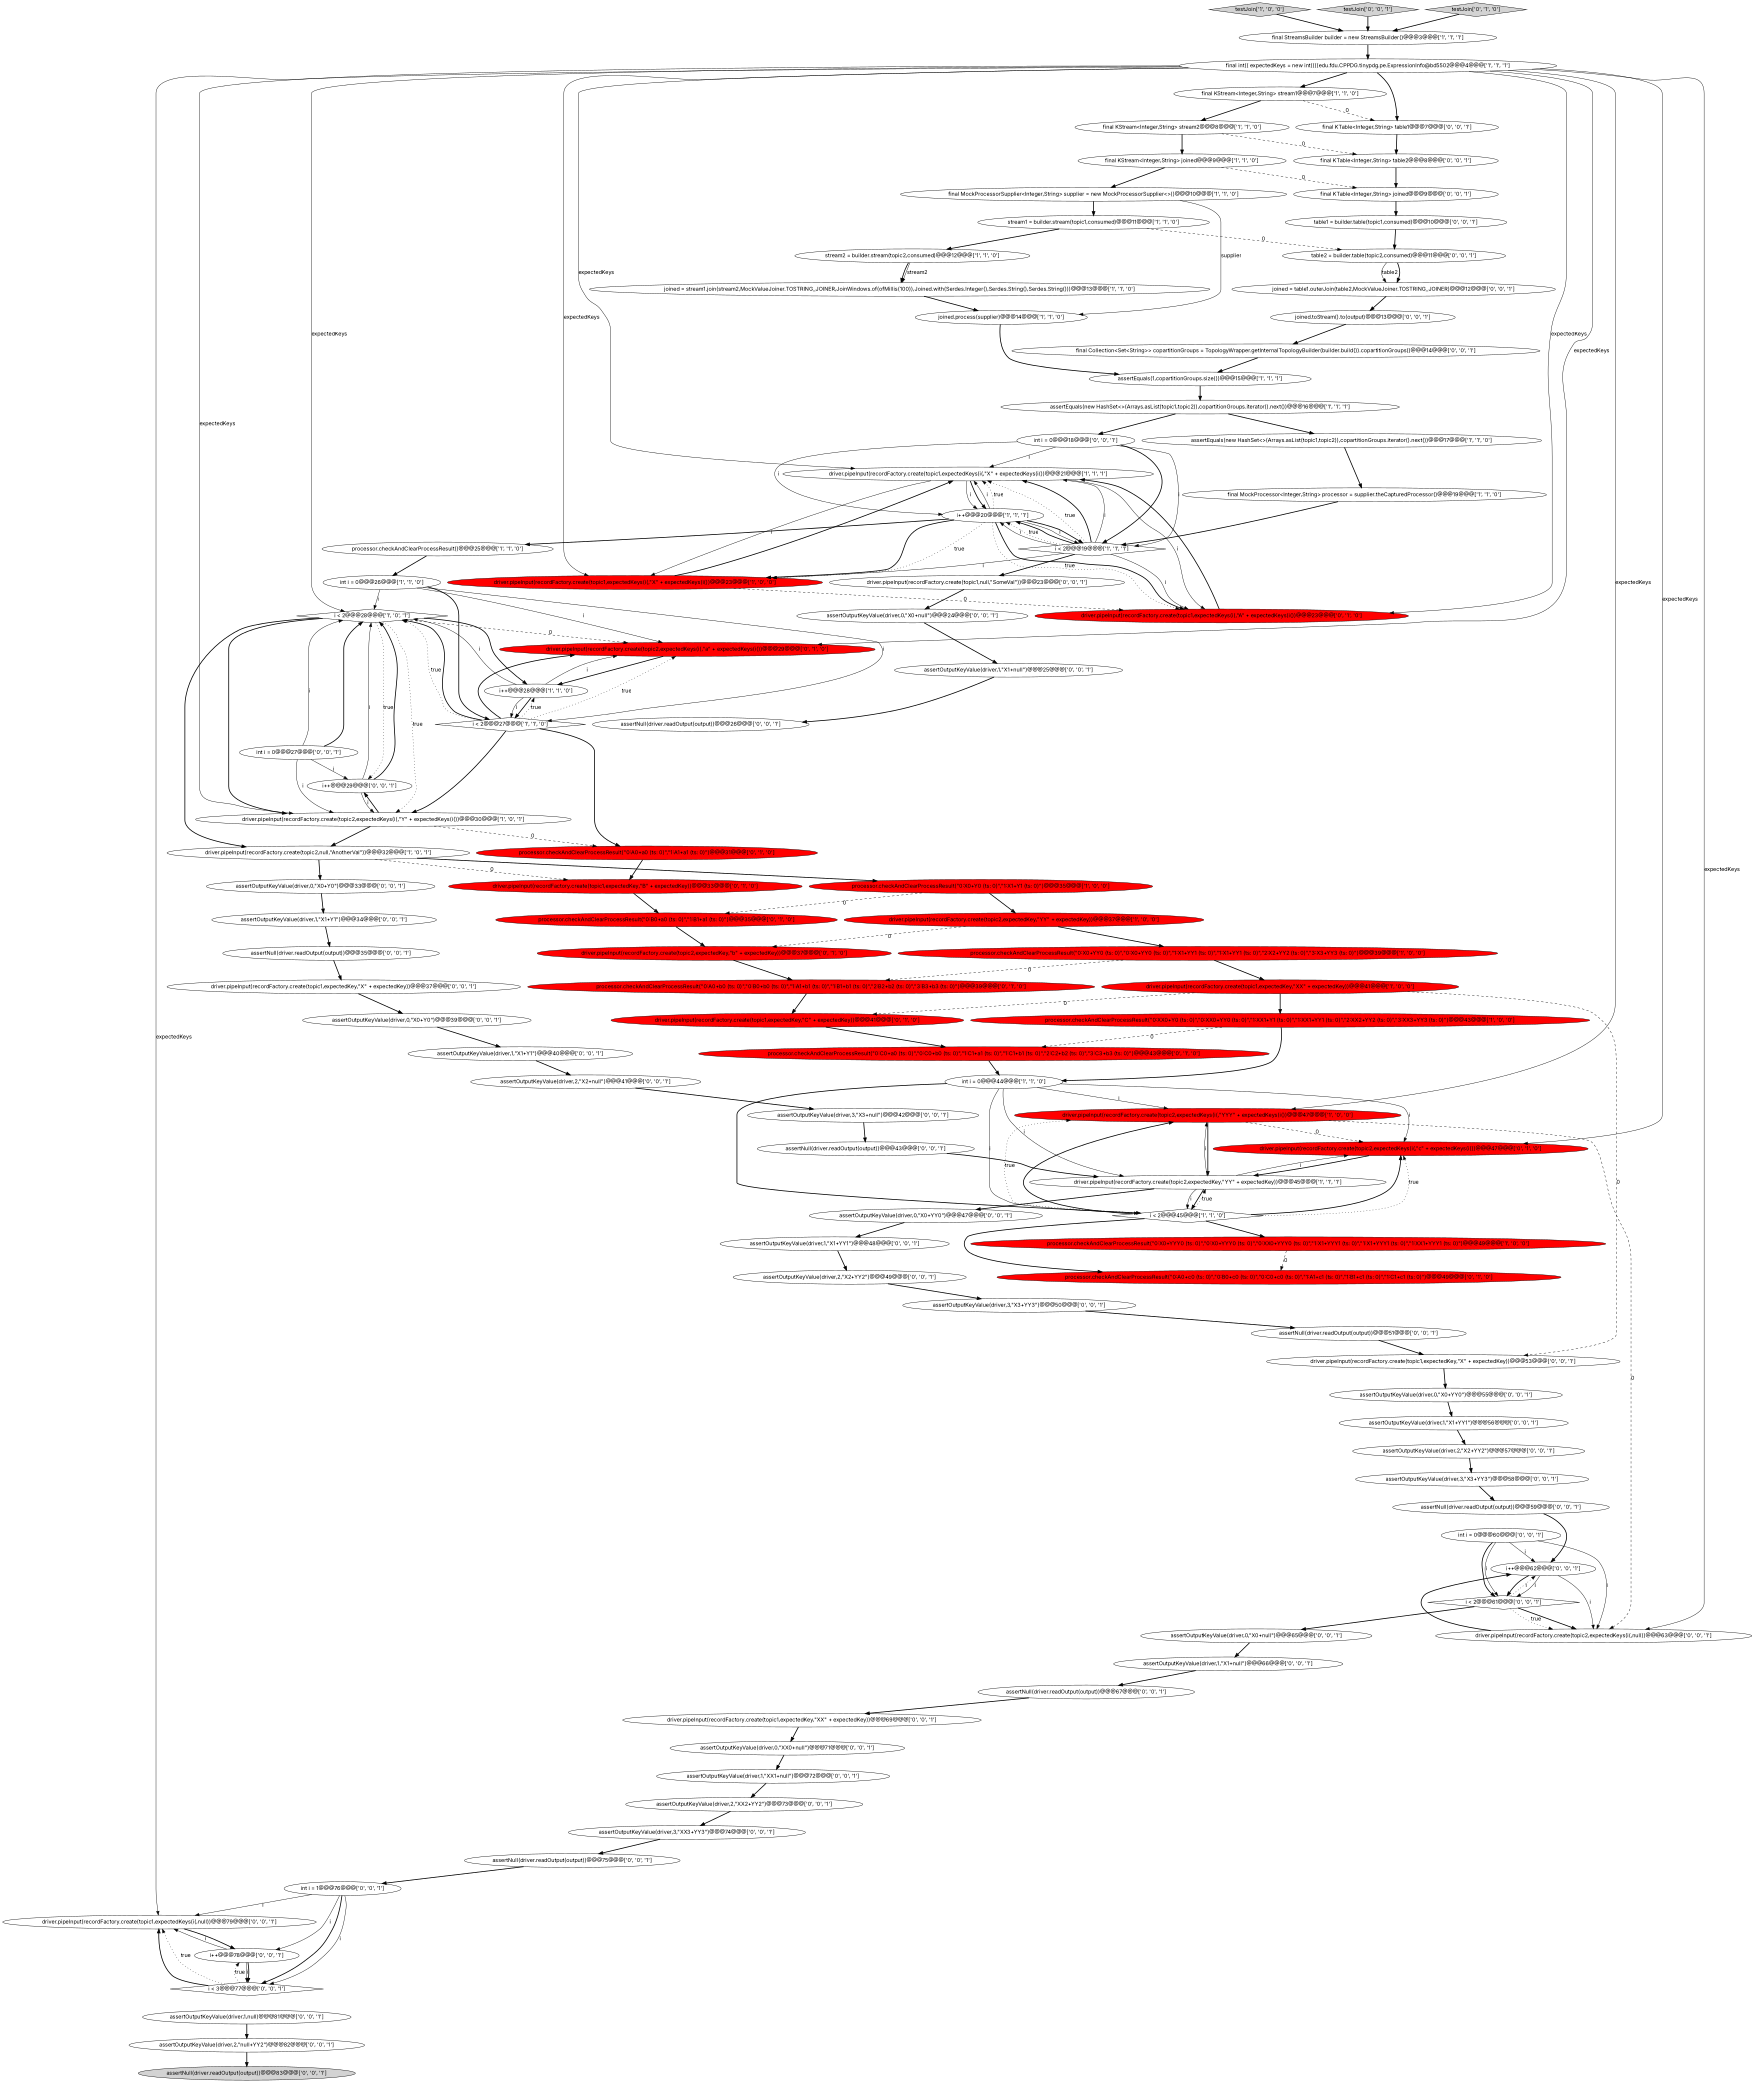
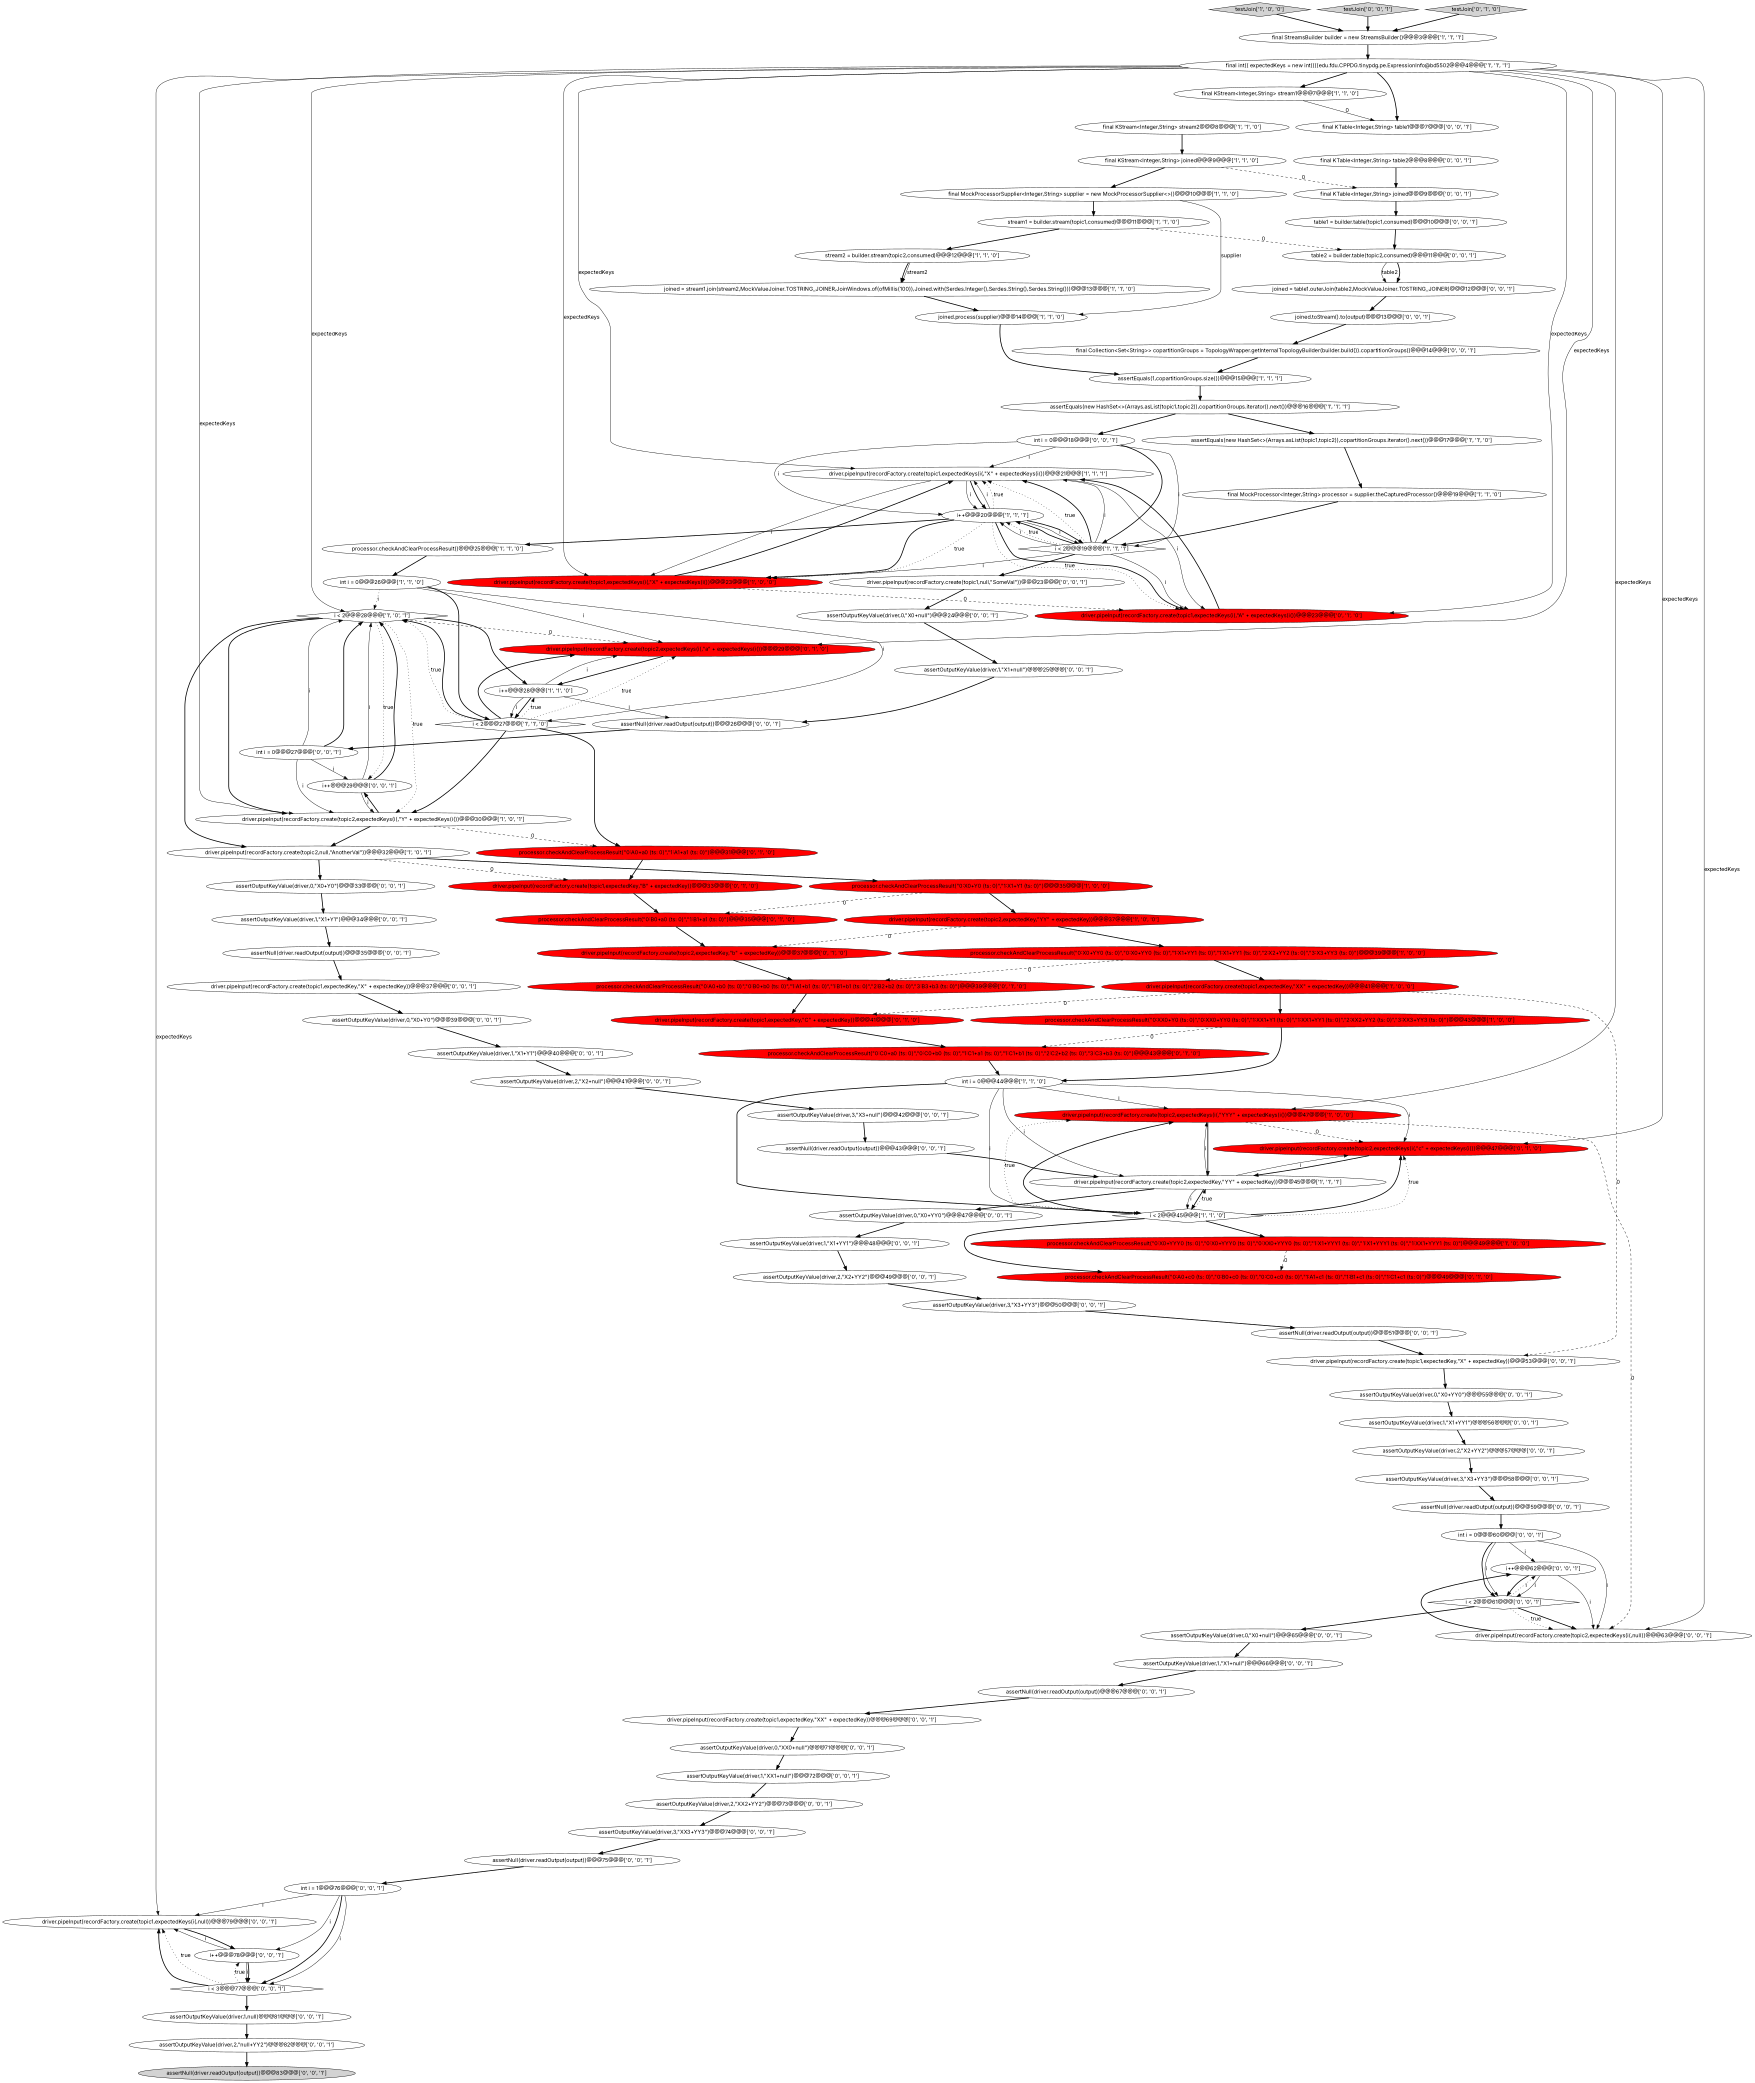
edge "final KStream<Integer,String> stream1@@@7@@@['1', '1', '0']" -> "final KStream<Integer,String> stream2@@@8@@@['1', '1', '0']": removed
edge "final KStream<Integer,String> stream1@@@7@@@['1', '1', '0']" -> "final KTable<Integer,String> table1@@@7@@@['0', '0', '1']": style dashed -> solid
edge "final KTable<Integer,String> table1@@@7@@@['0', '0', '1']" -> "final KTable<Integer,String> table2@@@8@@@['0', '0', '1']": removed
edge "final KStream<Integer,String> stream2@@@8@@@['1', '1', '0']" -> "final KTable<Integer,String> table2@@@8@@@['0', '0', '1']": removed, label "0"
edge "int i = 0@@@26@@@['1', '1', '0']" -> "i < 2@@@28@@@['1', '0', '1']": style solid -> dotted
edge "i++@@@28@@@['1', '1', '0']" -> "i < 2@@@28@@@['1', '0', '1']": now "i++@@@28@@@['1', '1', '0']" -> "assertNull(driver.readOutput(output))@@@26@@@['0', '0', '1']"
edge "assertNull(driver.readOutput(output))@@@26@@@['0', '0', '1']" -> "int i = 0@@@27@@@['0', '0', '1']": added
edge "assertNull(driver.readOutput(output))@@@59@@@['0', '0', '1']" -> "i++@@@62@@@['0', '0', '1']": now "assertNull(driver.readOutput(output))@@@59@@@['0', '0', '1']" -> "int i = 0@@@60@@@['0', '0', '1']"
edge "i < 3@@@77@@@['0', '0', '1']" -> "assertOutputKeyValue(driver,1,null)@@@81@@@['0', '0', '1']": added
